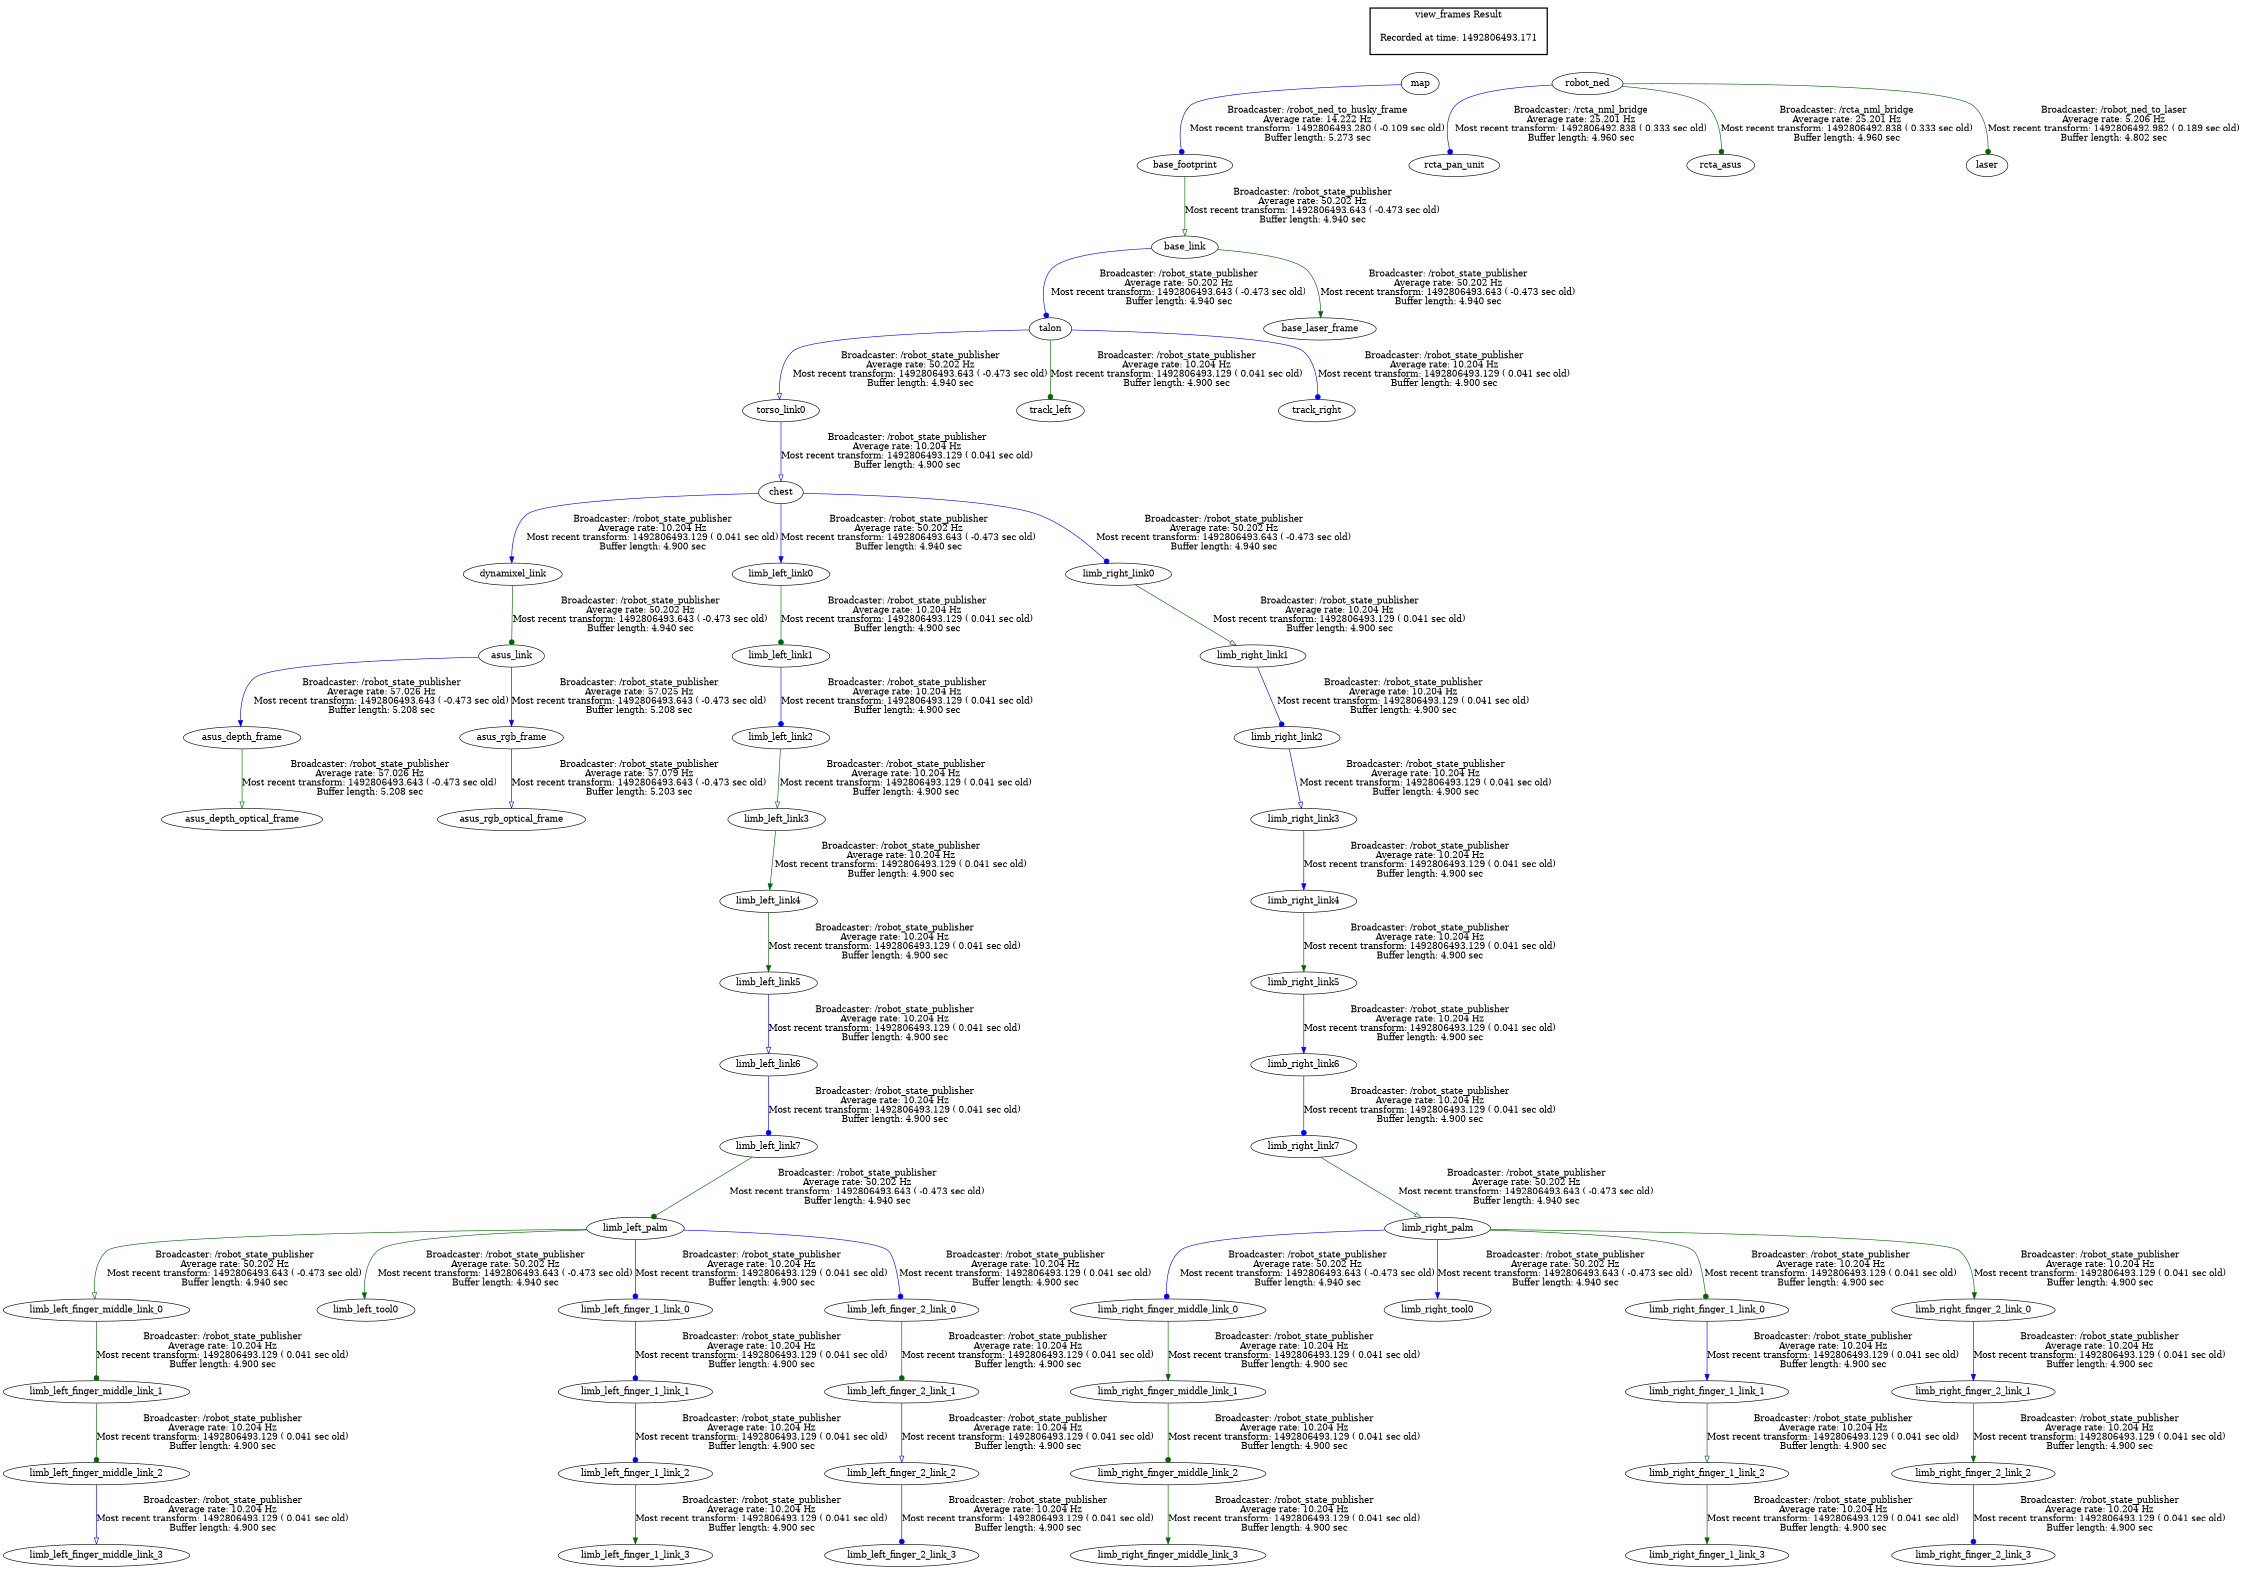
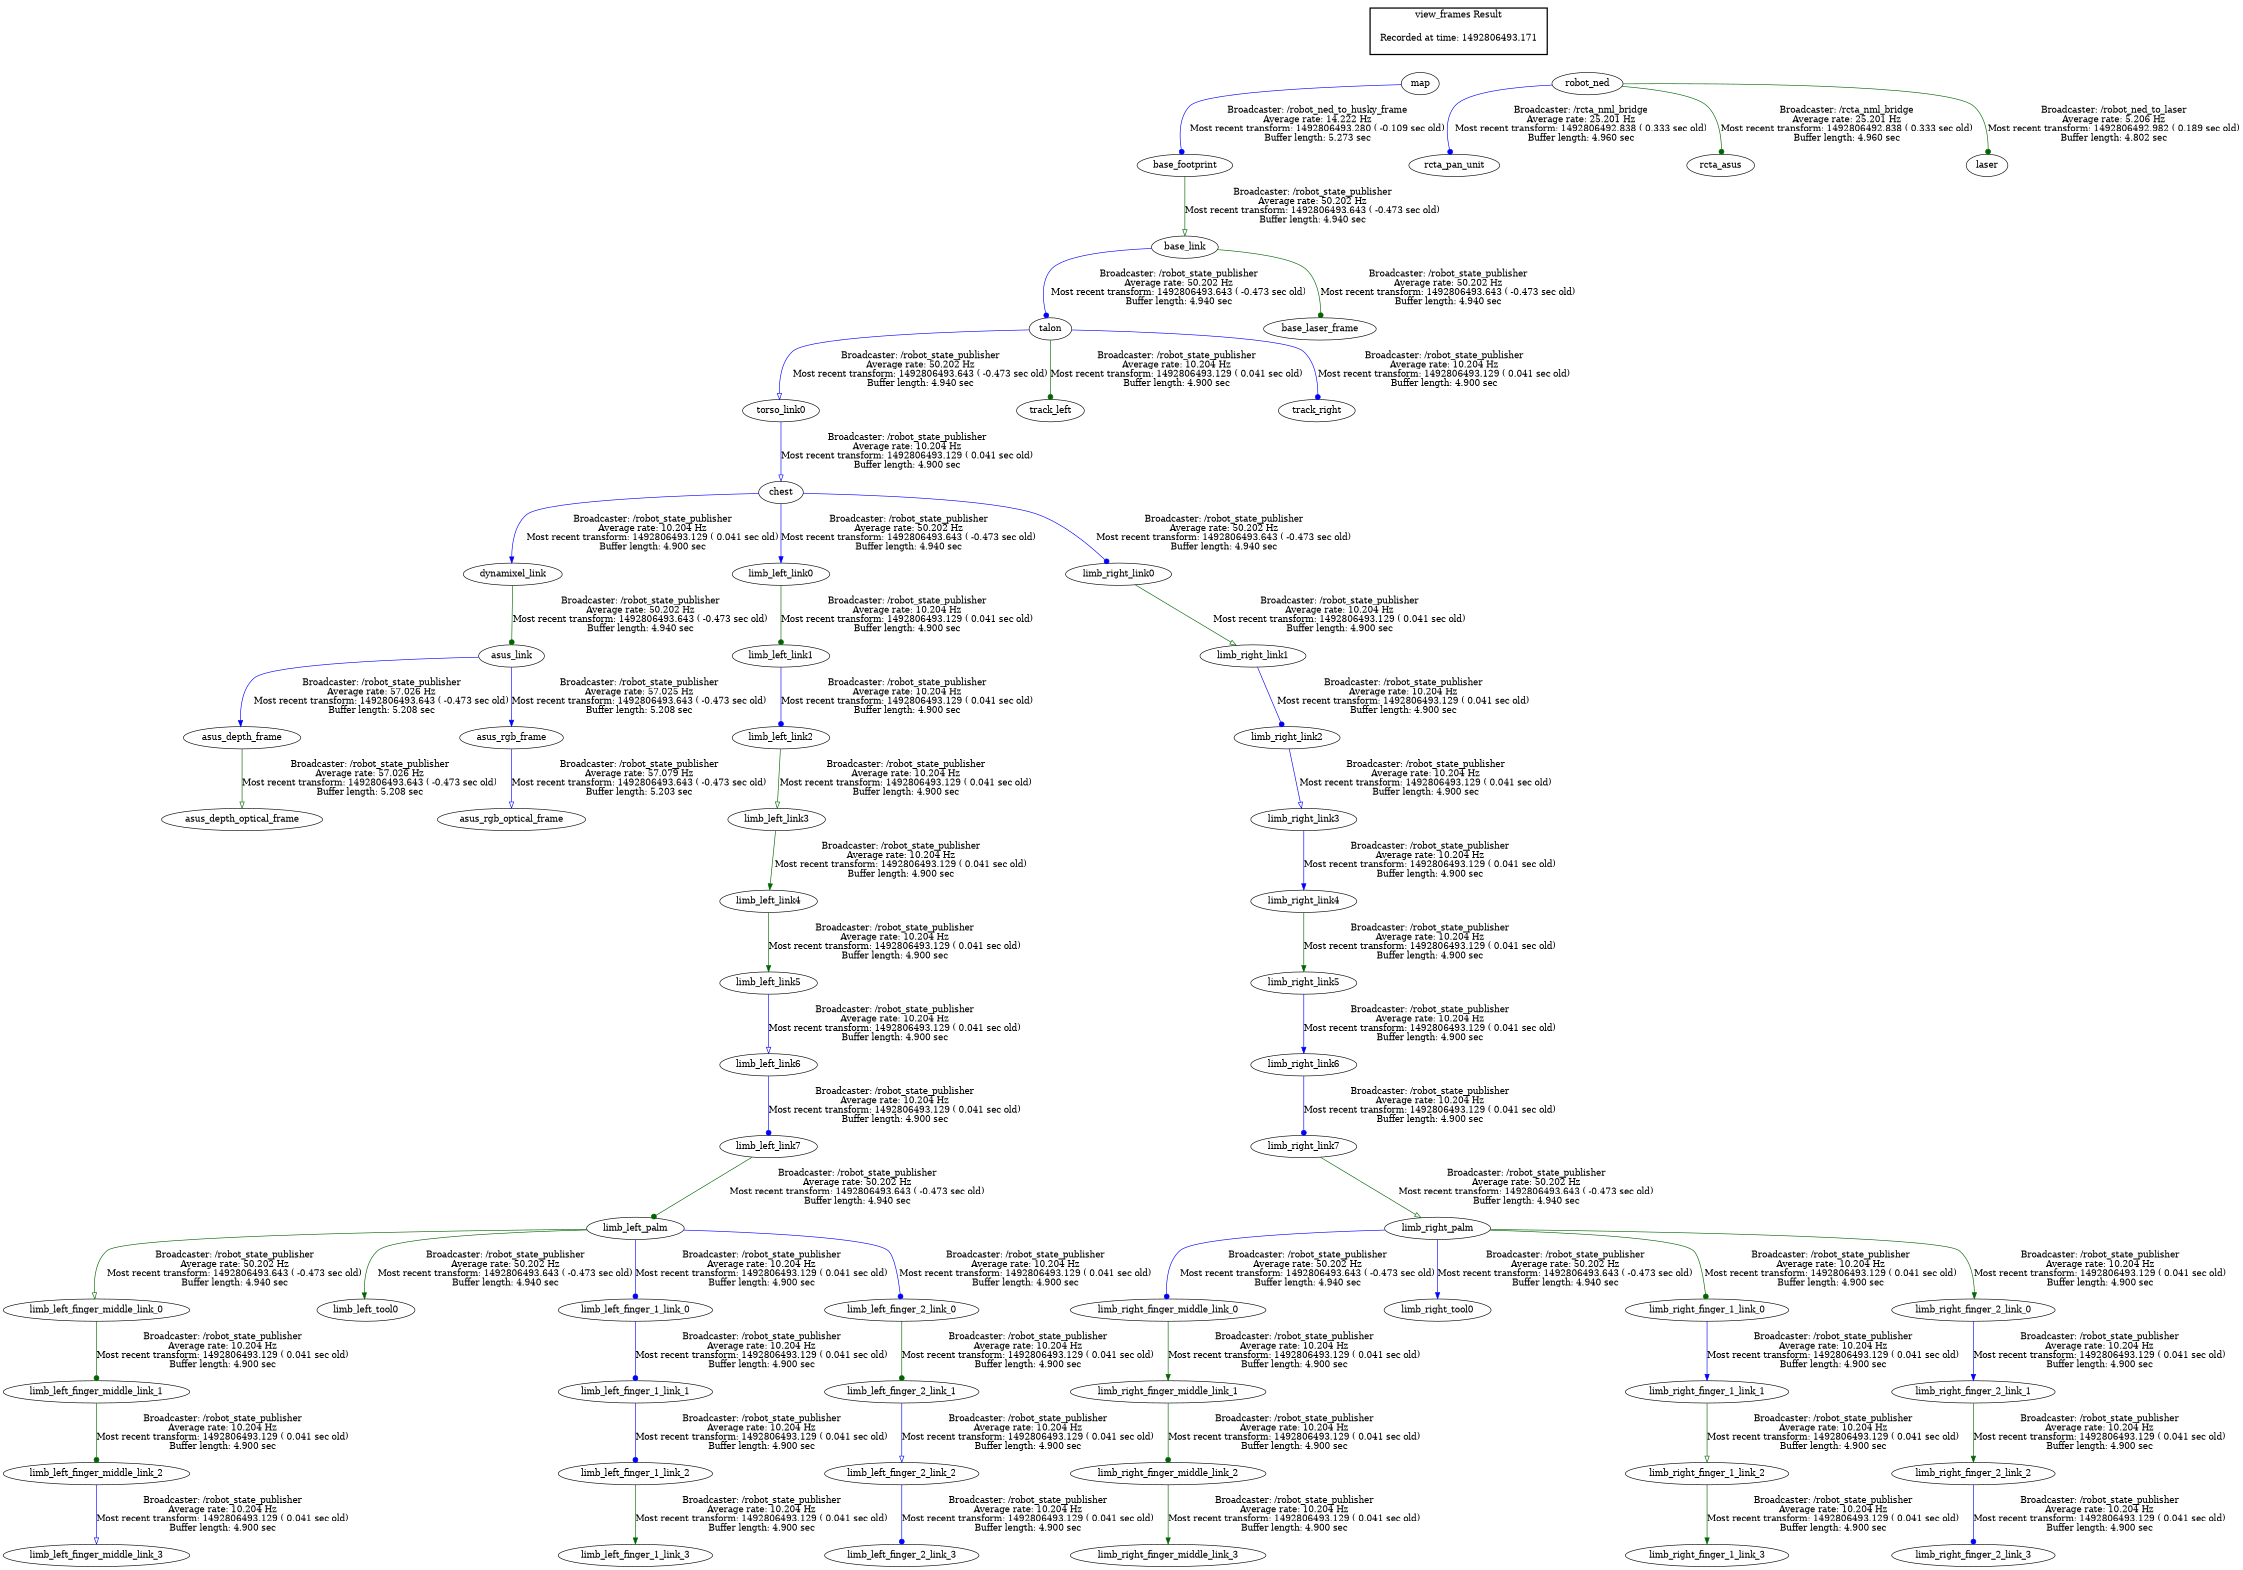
edge "base_link" -> "base_laser_frame": arrowhead normal -> dot
